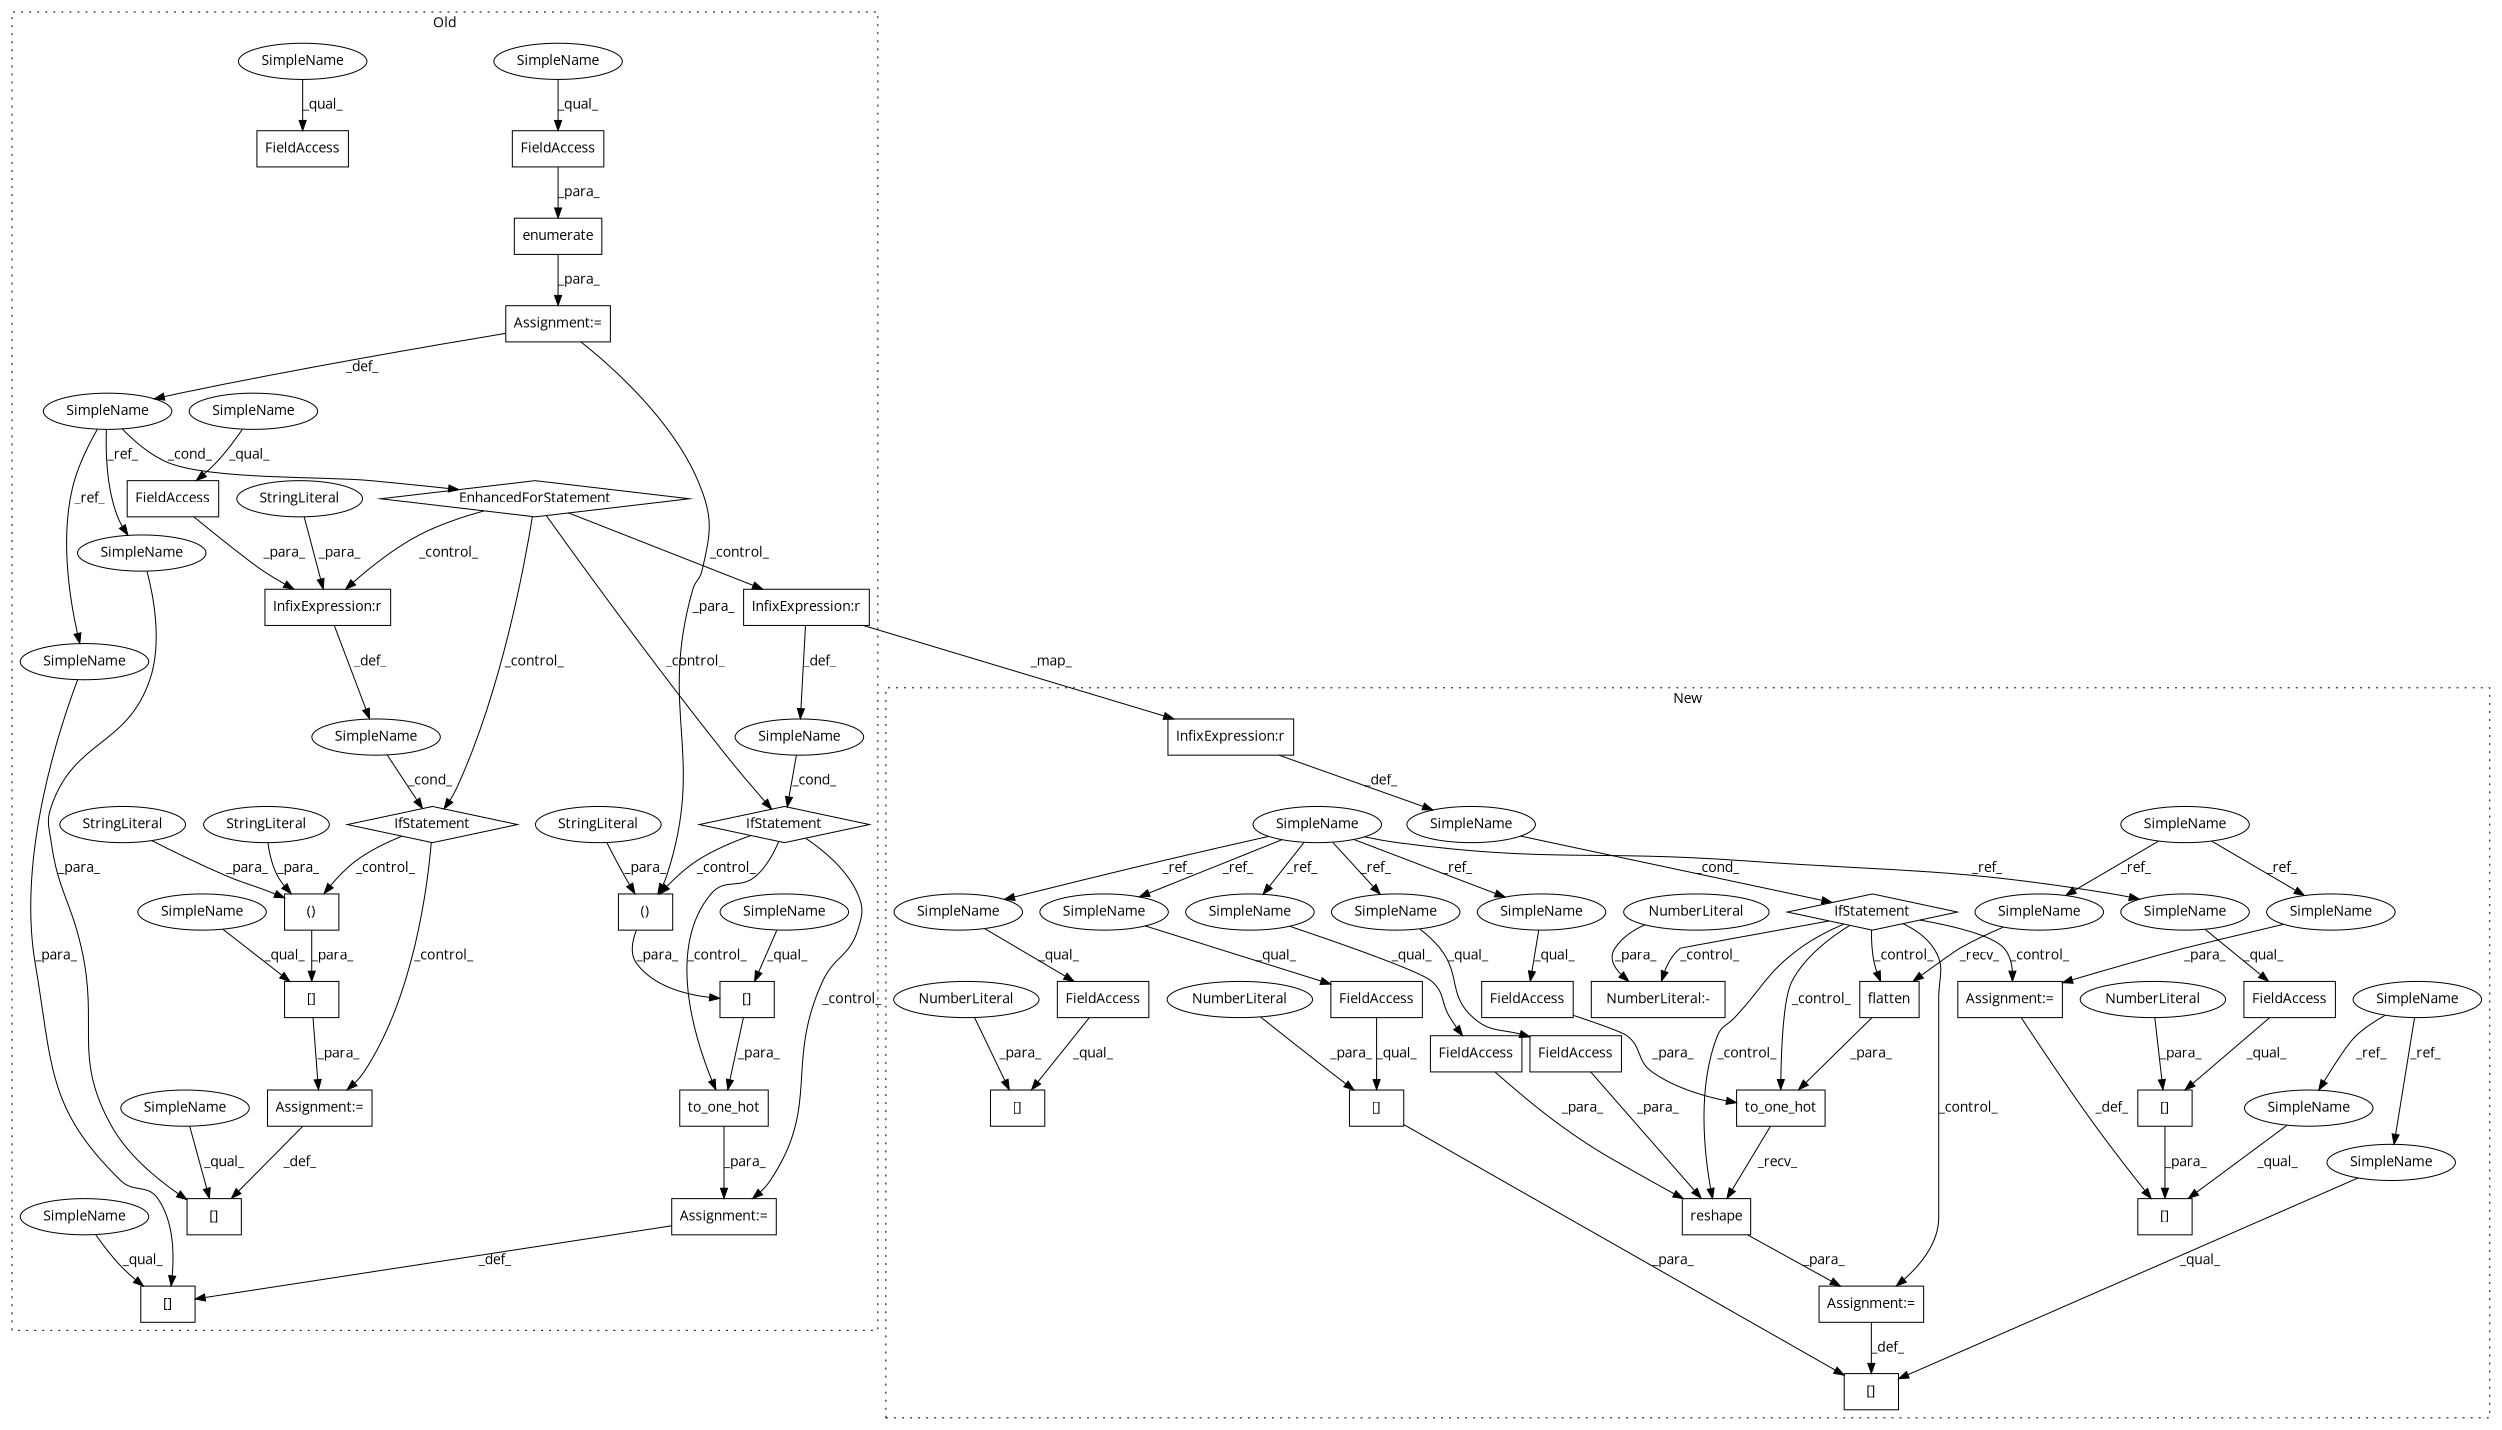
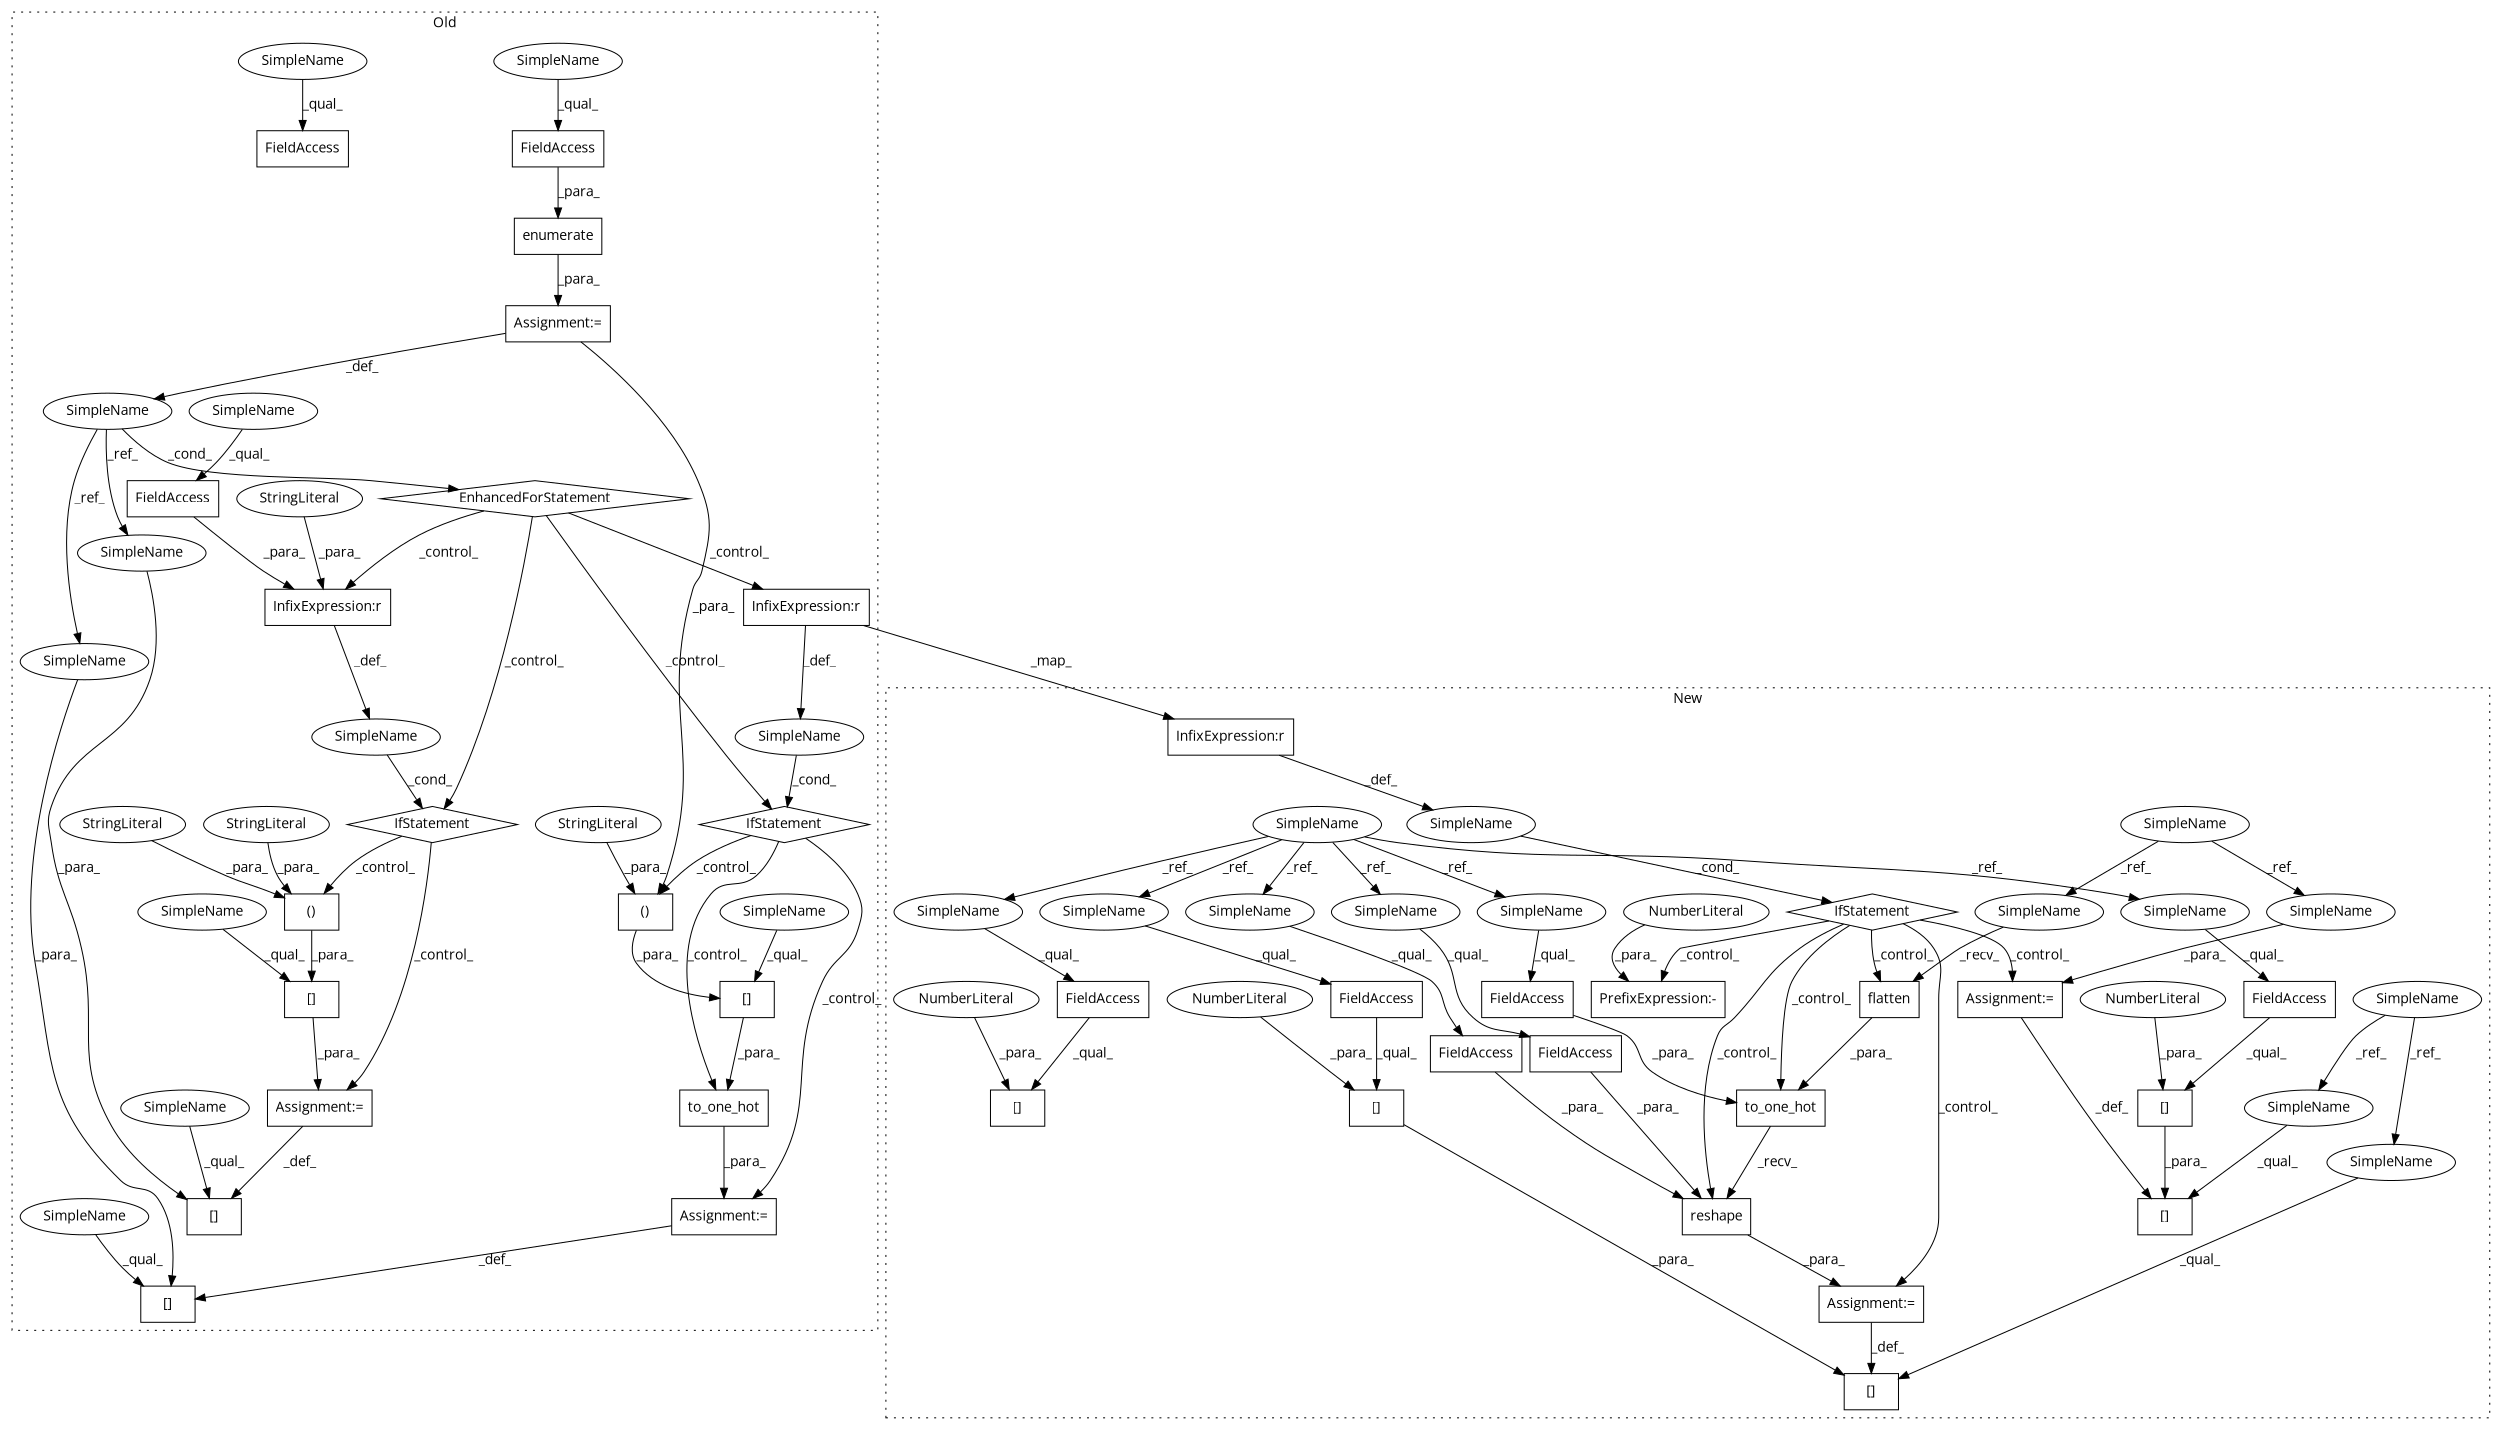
node "NumberLiteral:-": label "NumberLiteral:-" -> "PrefixExpression:-"
